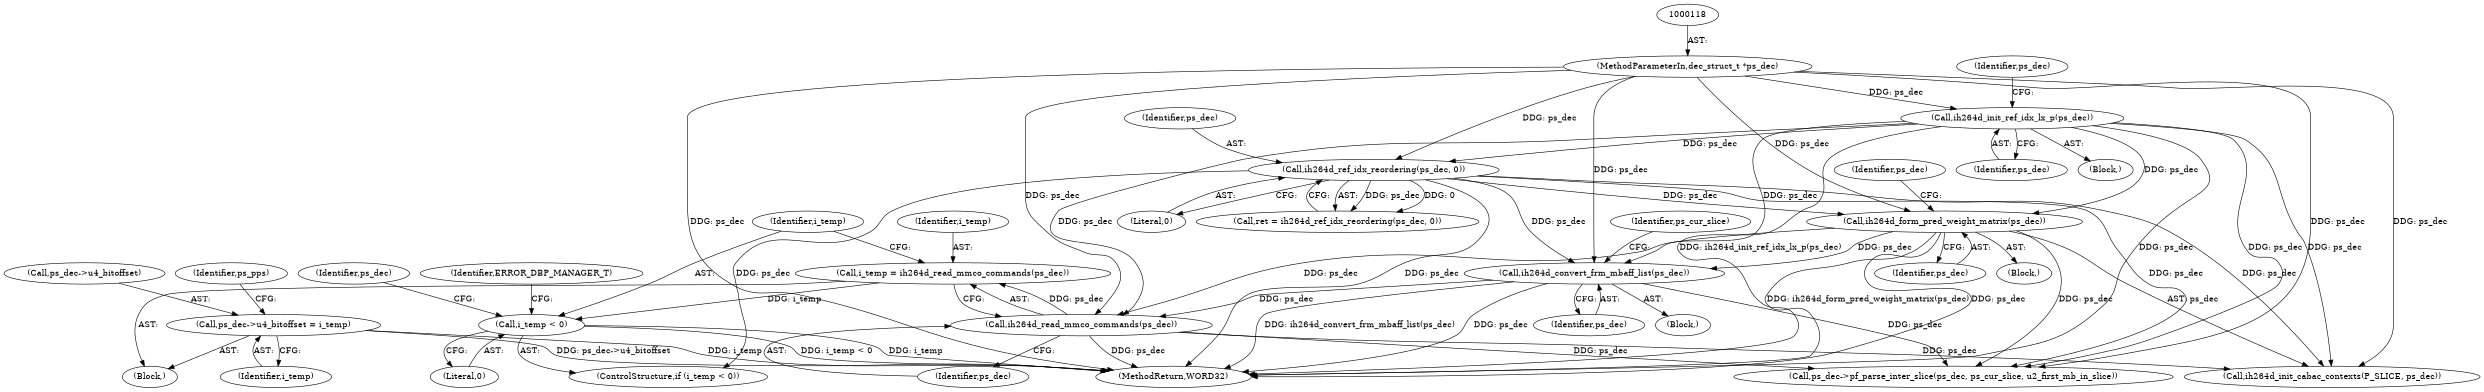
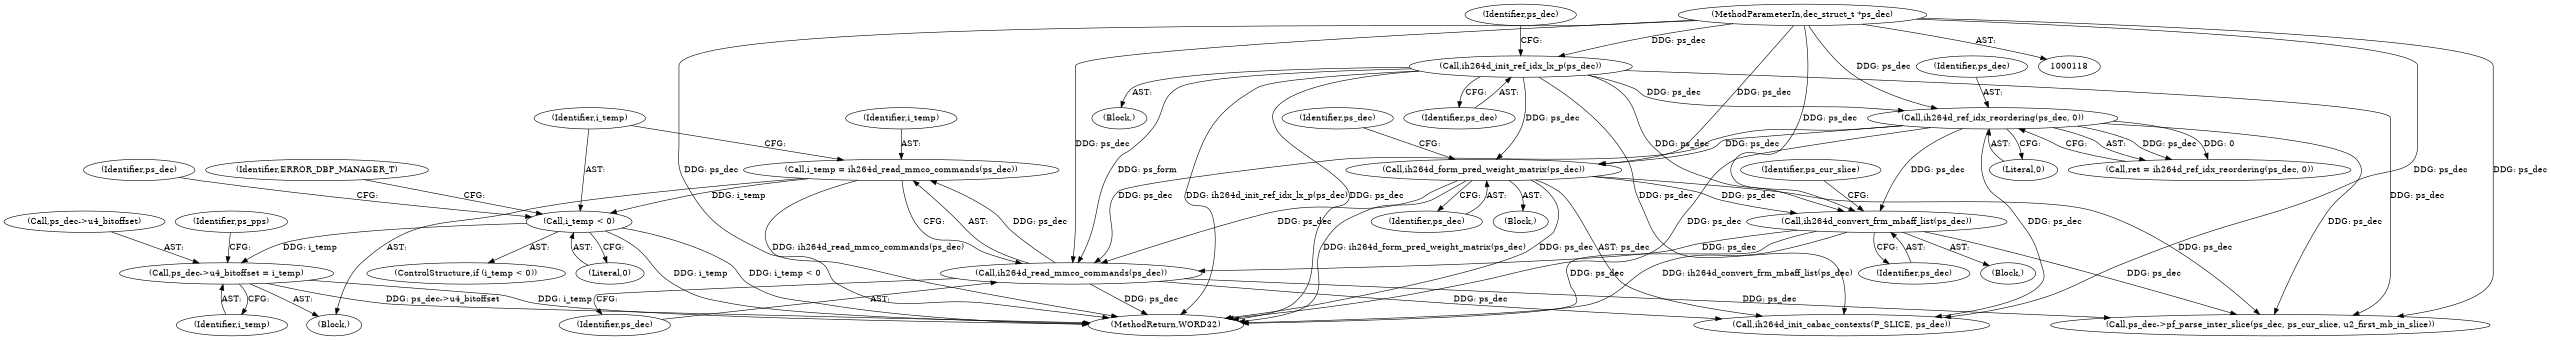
edge "1000118" -> "(MethodParameterIn,dec_struct_t *ps_dec)": reversed
edge "(Call,ih264d_ref_idx_reordering(ps_dec, 0))" -> "(ControlStructure,if (i_temp < 0))": now "(Call,ih264d_ref_idx_reordering(ps_dec, 0))" -> "(Call,ih264d_read_mmco_commands(ps_dec))"
edge "(Call,ih264d_init_ref_idx_lx_p(ps_dec))" -> "(Call,ih264d_read_mmco_commands(ps_dec))": label "DDG: ps_dec" -> "DDG: ps_form"
edge "(Call,i_temp < 0)" -> "(Call,ps_dec->u4_bitoffset = i_temp)": added, label "DDG: i_temp"
edge "(Call,i_temp = ih264d_read_mmco_commands(ps_dec))" -> "(MethodReturn,WORD32)": added, label "DDG: ih264d_read_mmco_commands(ps_dec)"
